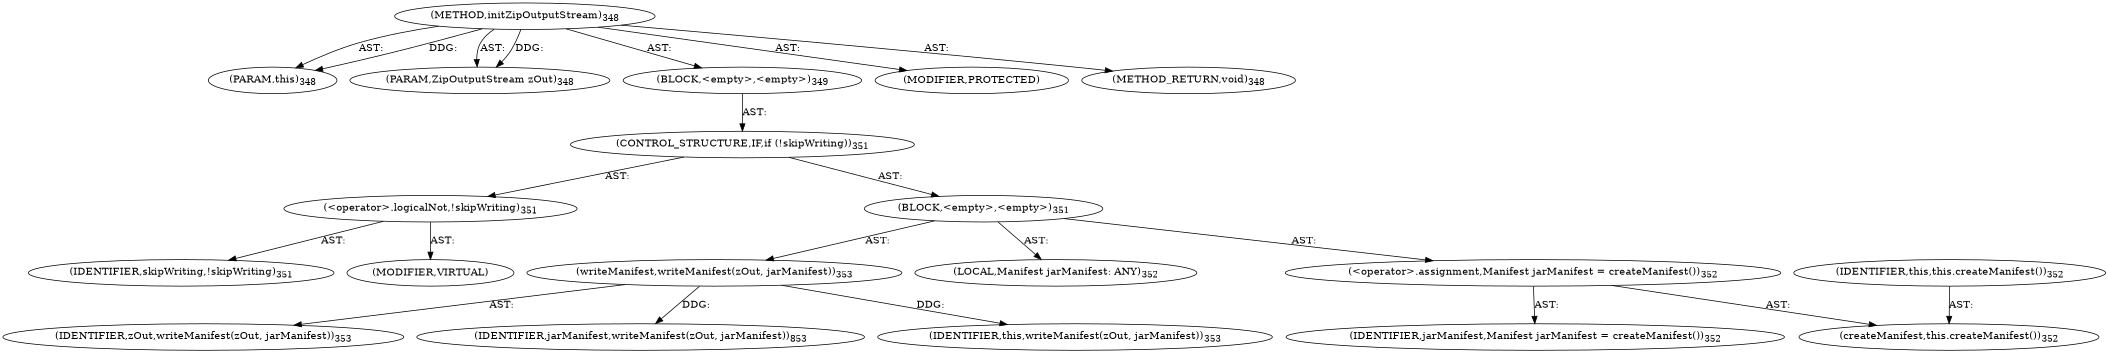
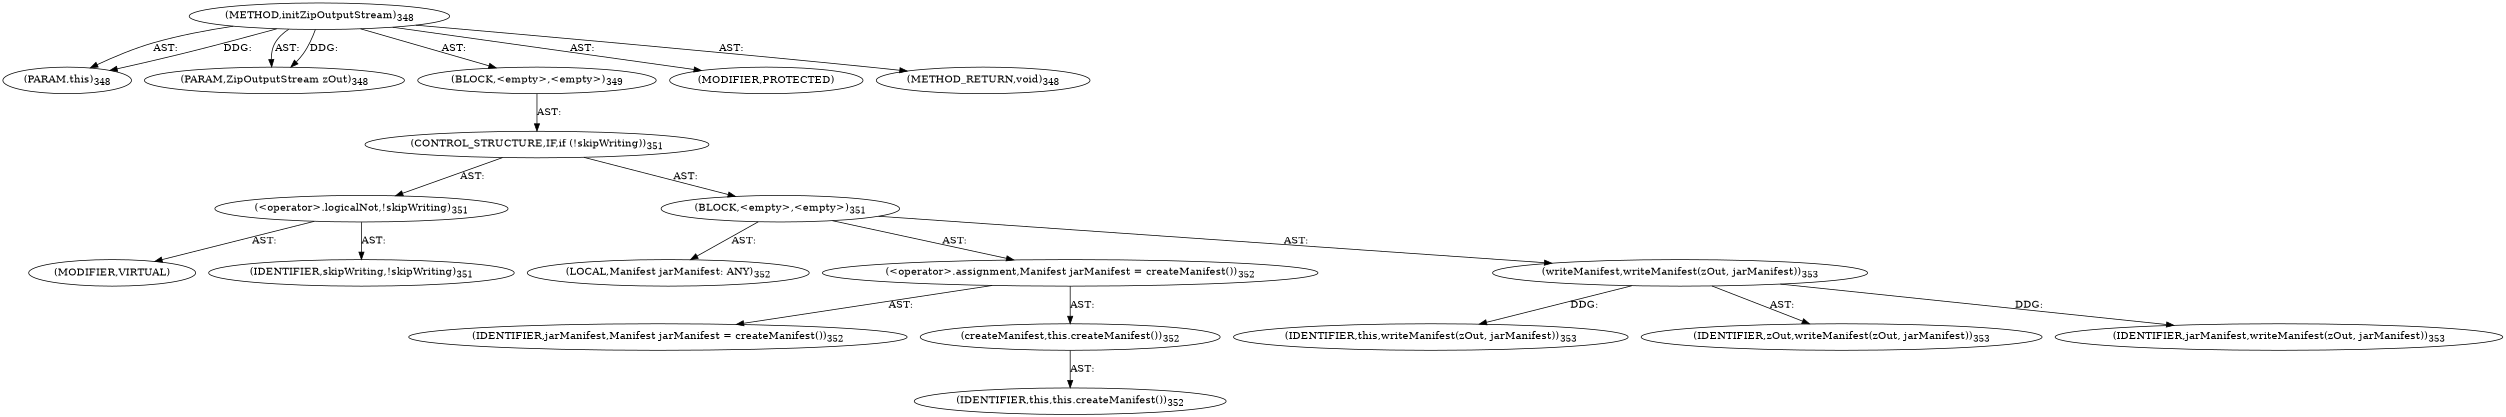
edge "(IDENTIFIER,this,this.createManifest())" -> "(createManifest,this.createManifest())": reversed
node "(IDENTIFIER,jarManifest,writeManifest(zOut, jarManifest))": text "853" -> "353"
